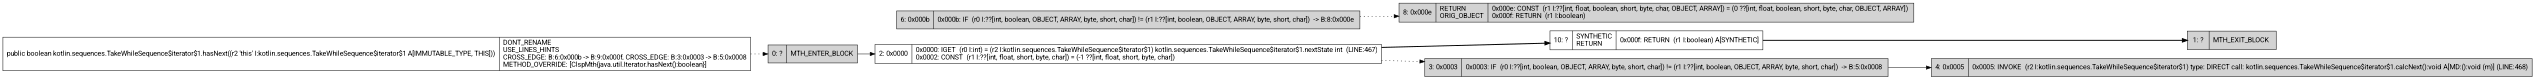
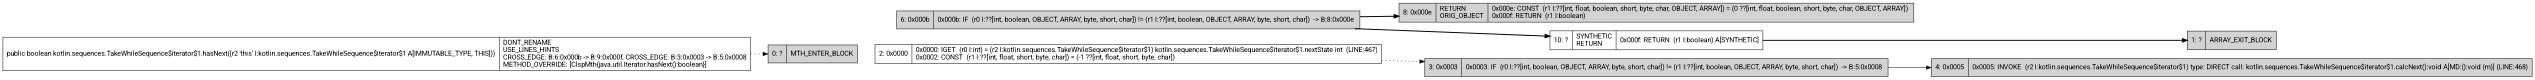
edge "6: 0x000b" -> "8: 0x000e": style dotted -> bold
node "1: ?": text "MTH_EXIT_BLOCK" -> "ARRAY_EXIT_BLOCK"
edge "2: 0x0000" -> "10: ?": now "6: 0x000b" -> "10: ?"
edge "0: ?" -> "2: 0x0000": removed
